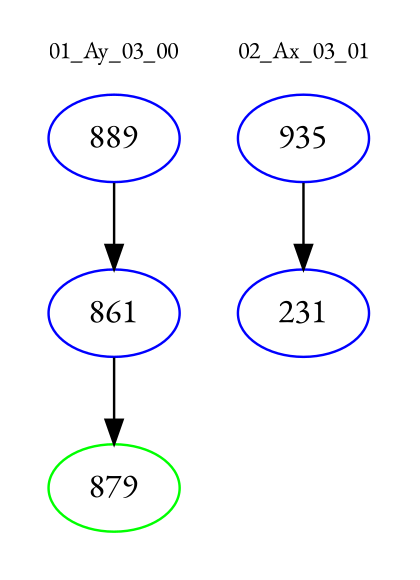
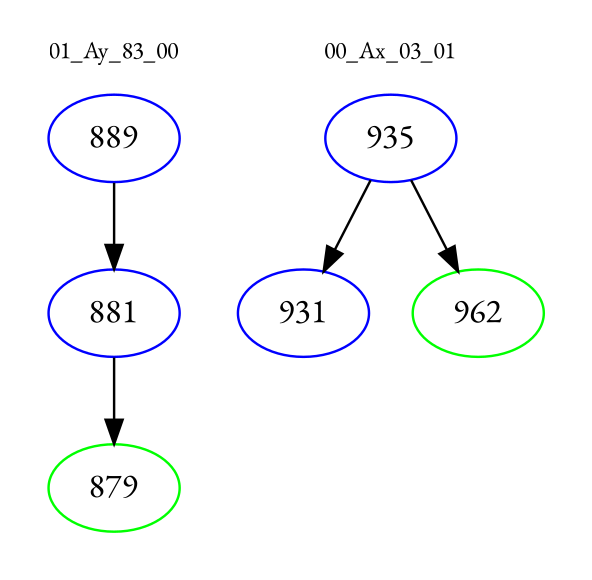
cluster "01_Ay_03_00": label "01_Ay_03_00" -> "01_Ay_83_00"
cluster "02_Ax_03_01": label "02_Ax_03_01" -> "00_Ax_03_01"
node "861": label "861" -> "881"
node "231": label "231" -> "931"
node "962": added
